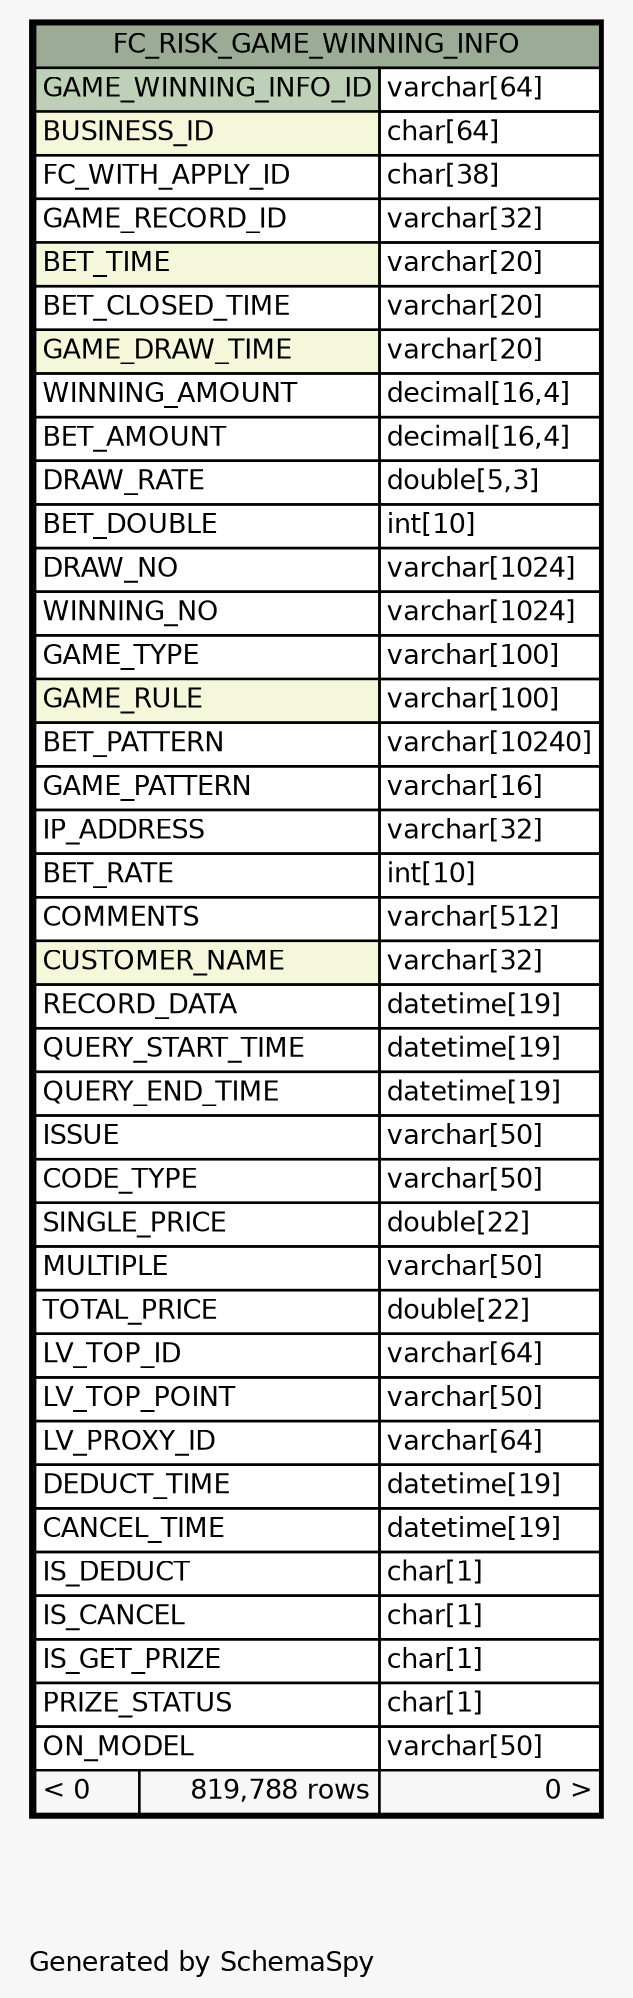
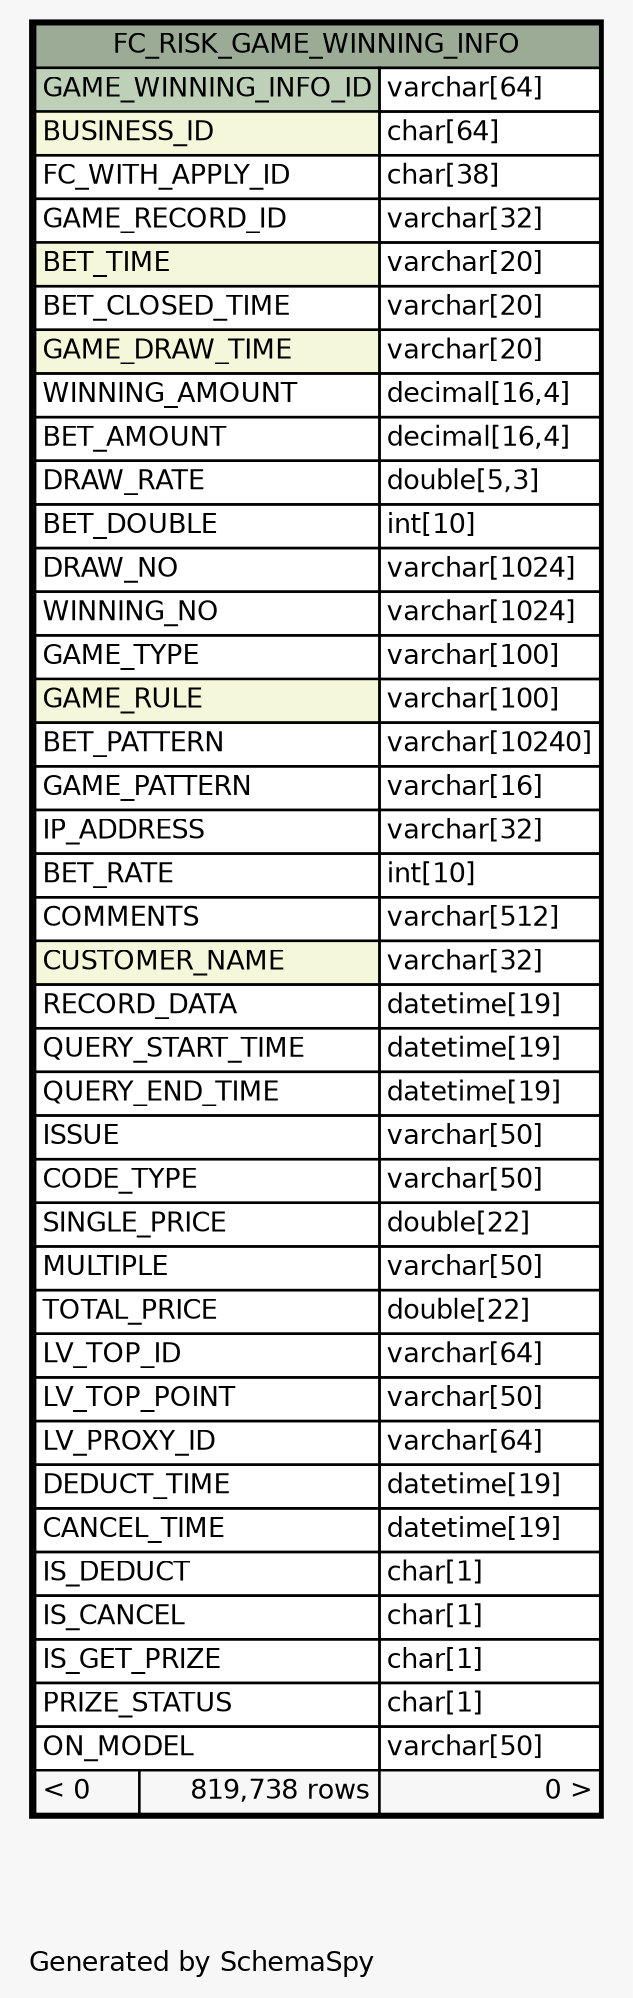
node "FC_RISK_GAME_WINNING_INFO": text "819,788 rows" -> "819,738 rows"
